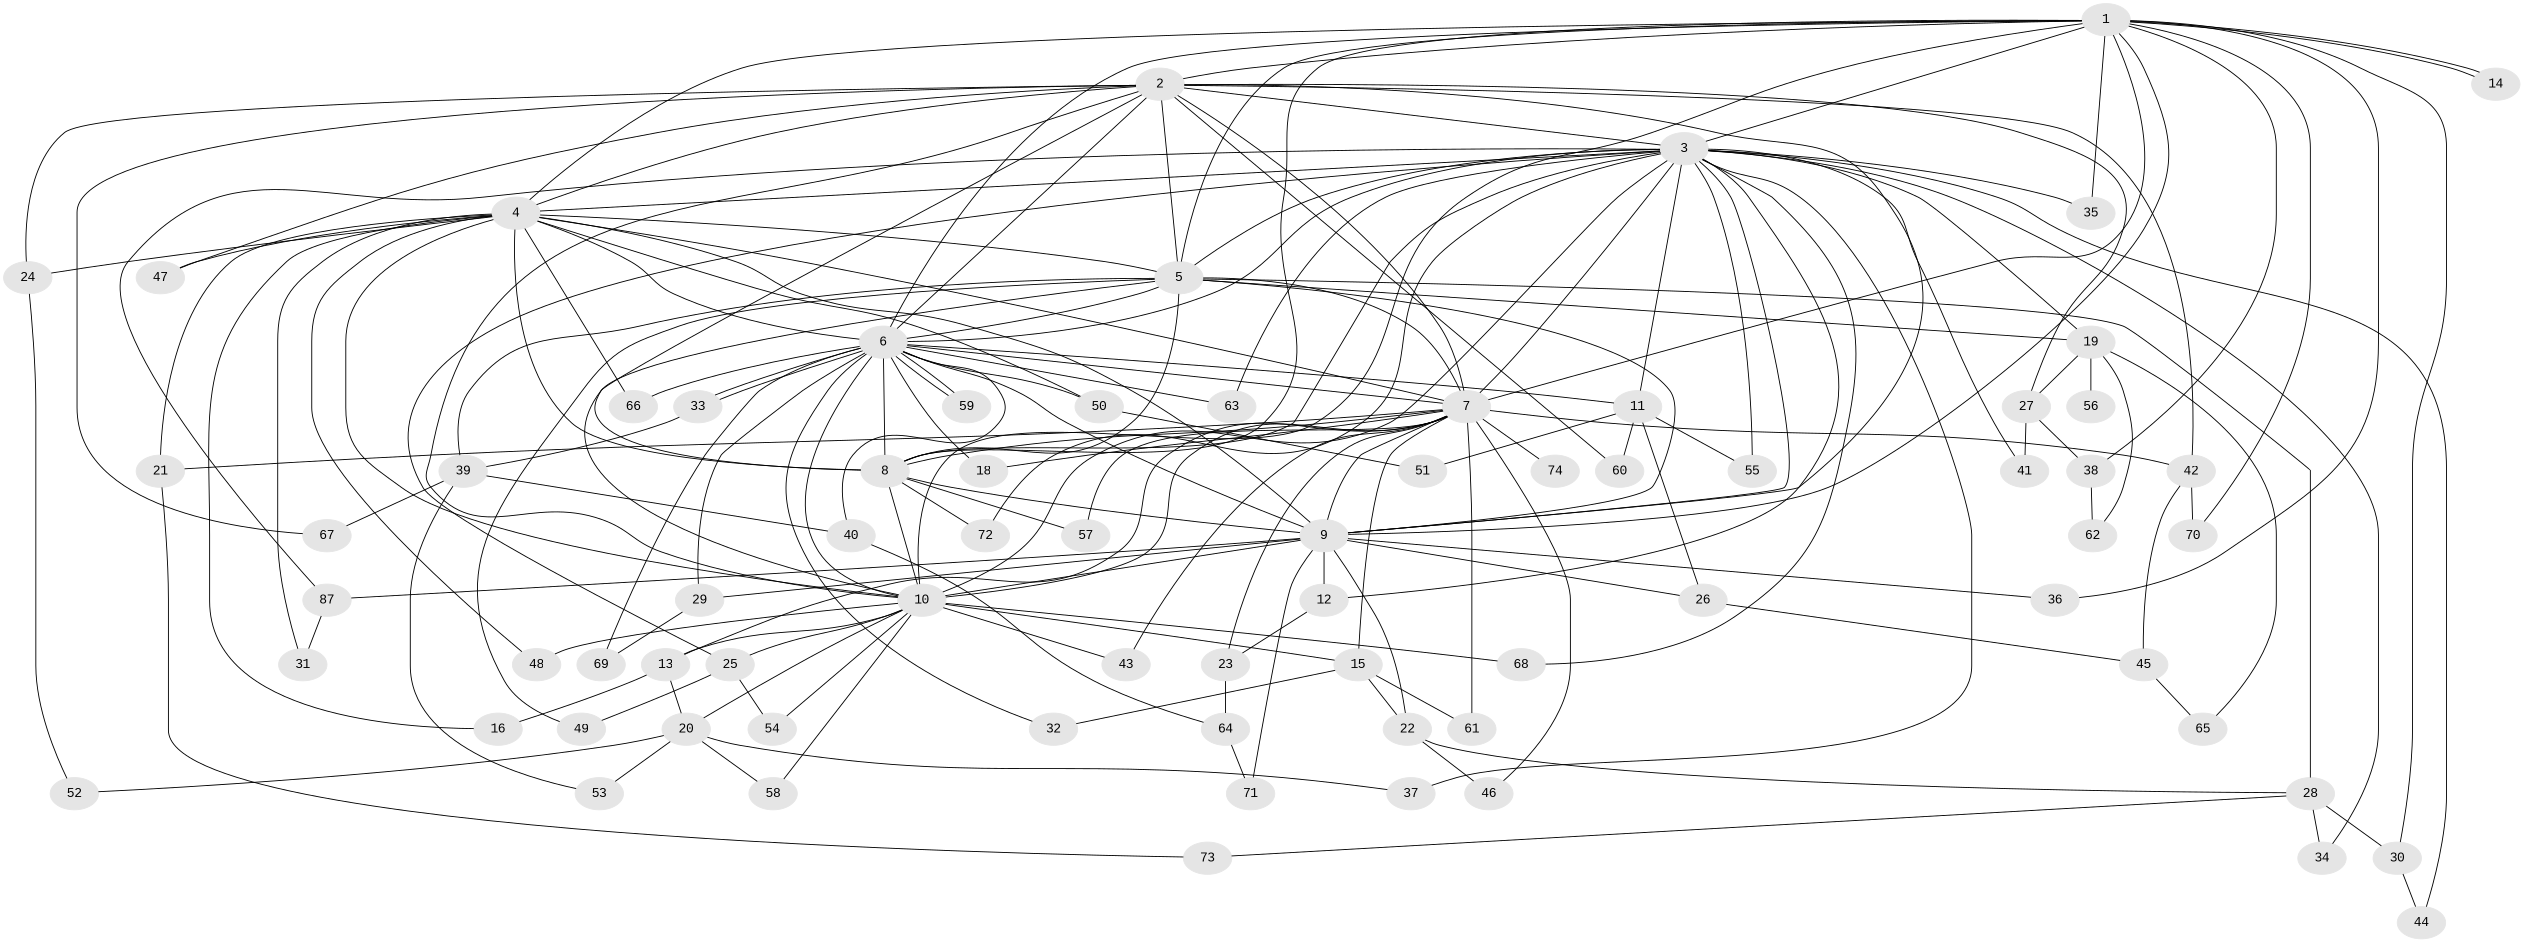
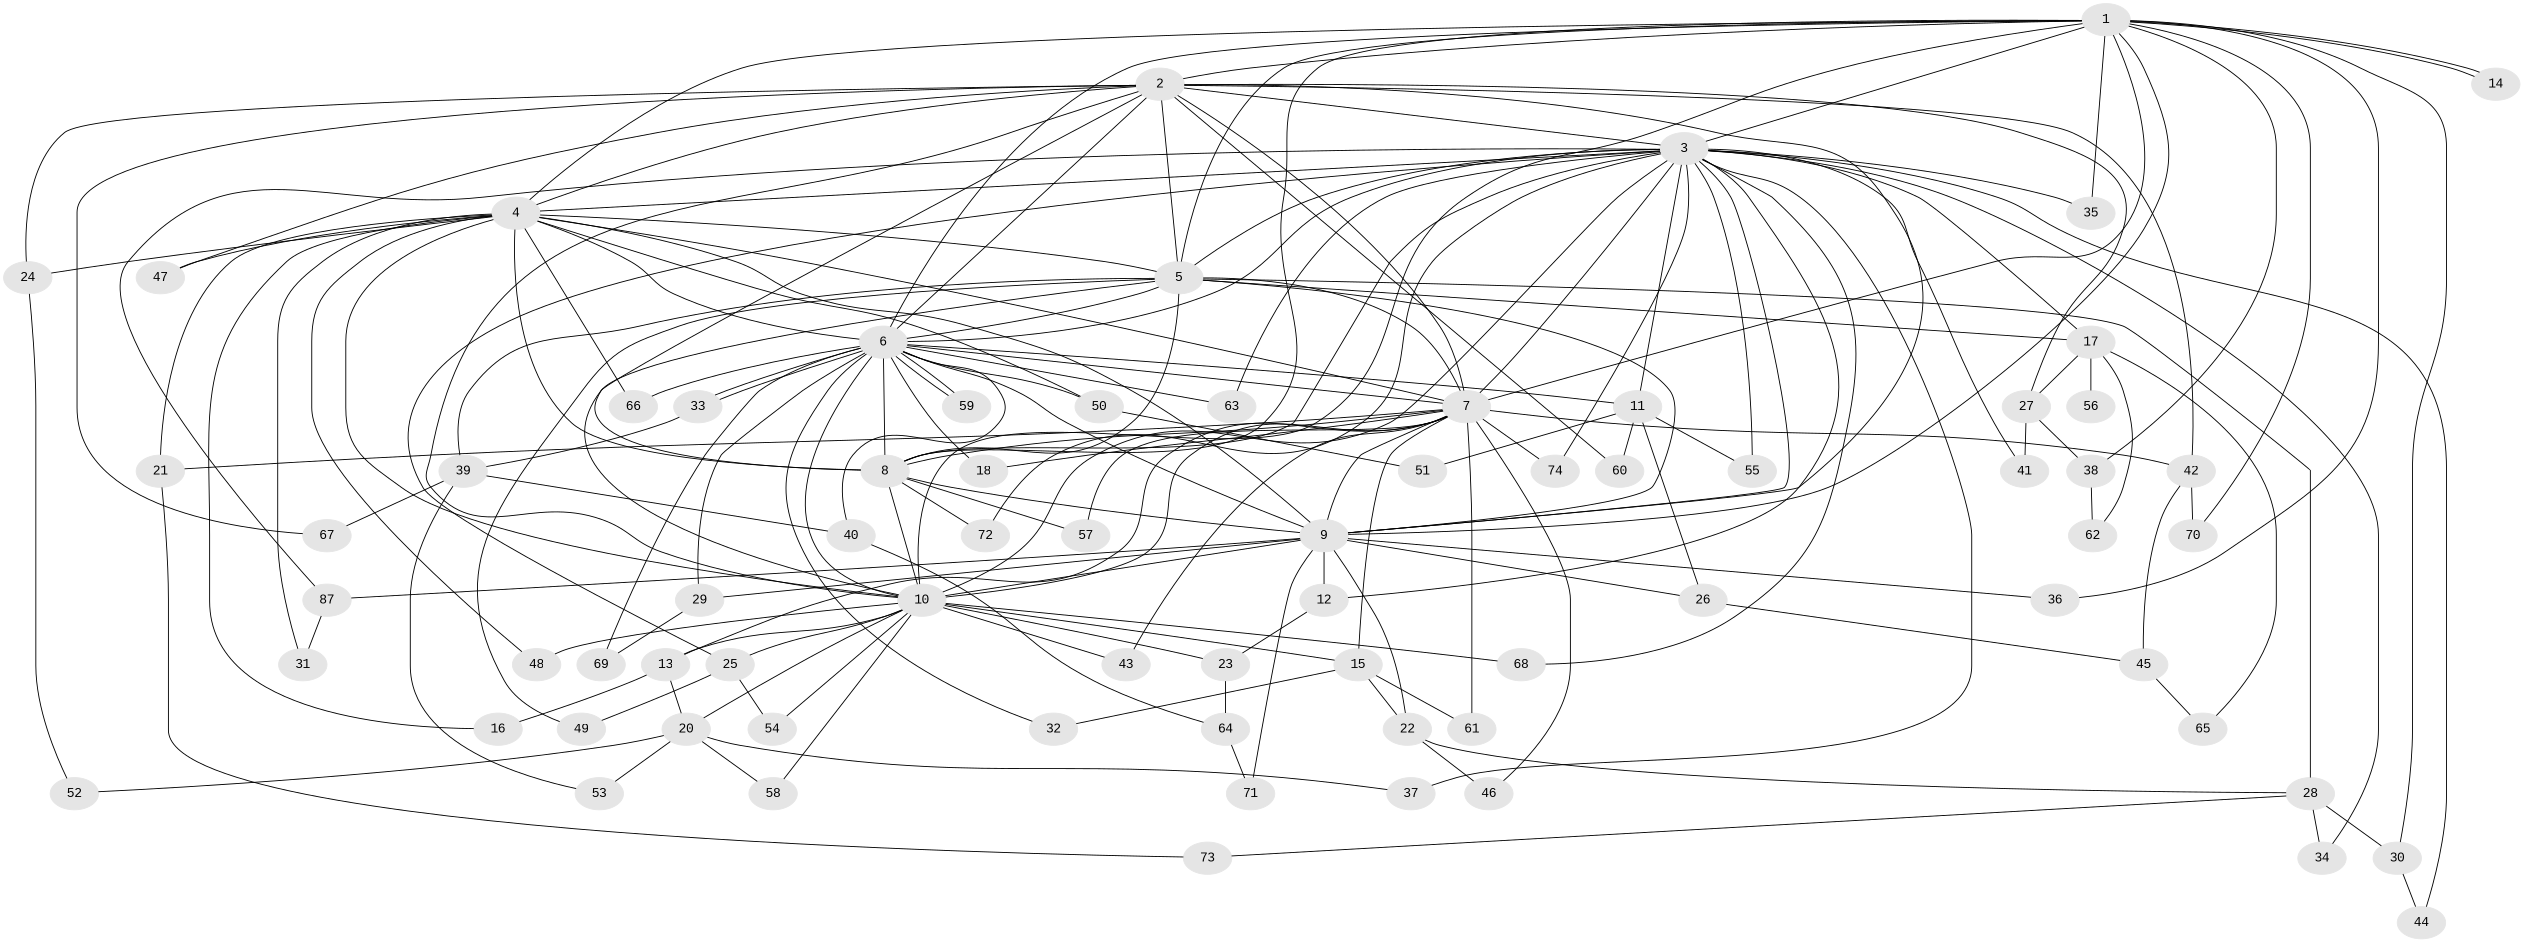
edge "3" -- "74": added
node "19": label "19" -> "17"
edge "7" -- "23": now "10" -- "23"
